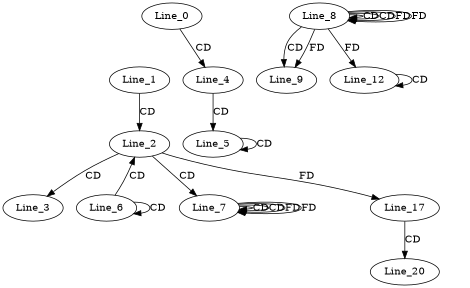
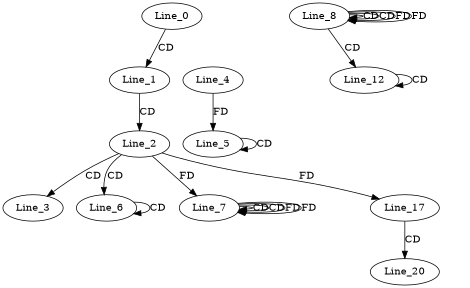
edge "Line_0" -> "Line_4": now "Line_0" -> "Line_1"
edge "Line_8" -> "Line_12": label "FD" -> "CD"
node "Line_9": removed
edge "Line_4" -> "Line_5": label "CD" -> "FD"
edge "Line_2" -> "Line_7": label "CD" -> "FD"
edge "Line_6" -> "Line_2": reversed
